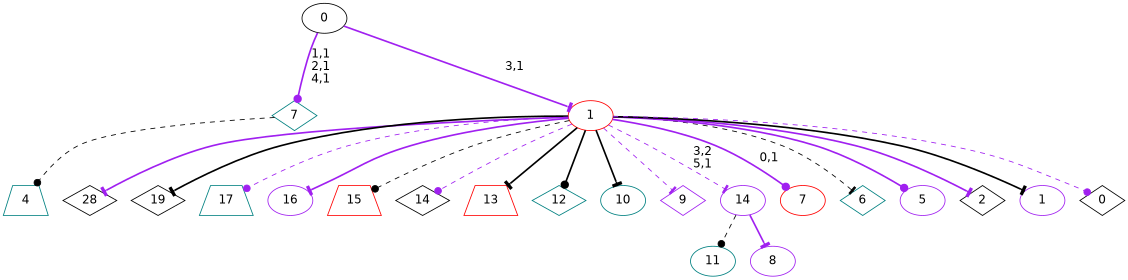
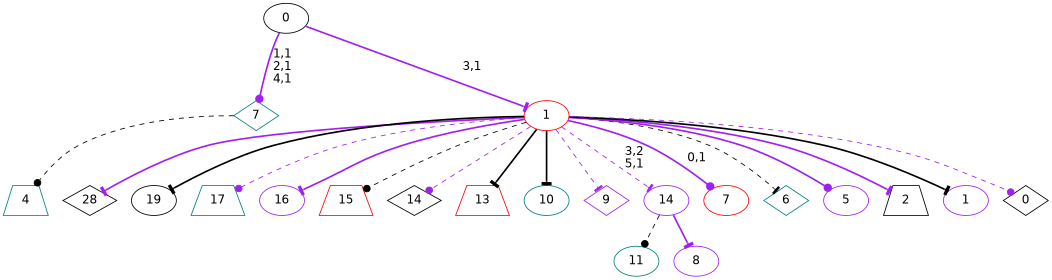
node "19": shape diamond -> ellipse
node "12": removed
node "2": shape diamond -> trapezium
